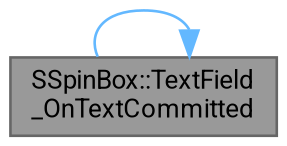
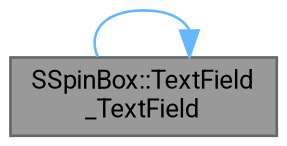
node "SSpinBox::TextField _OnTextCommitted": label "SSpinBox::TextField _OnTextCommitted" -> "SSpinBox::TextField _TextField"
